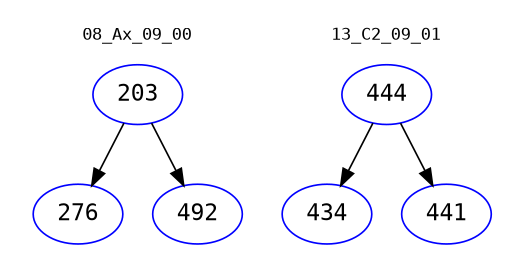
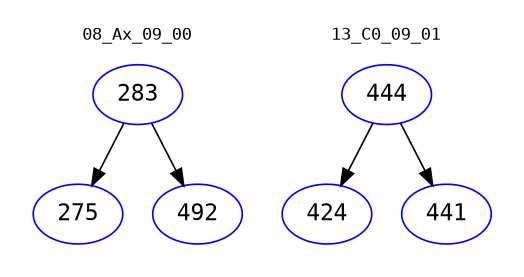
cluster "13_C2_09_01": label "13_C2_09_01" -> "13_C0_09_01"
node "203": label "203" -> "283"
node "276": label "276" -> "275"
node "434": label "434" -> "424"
